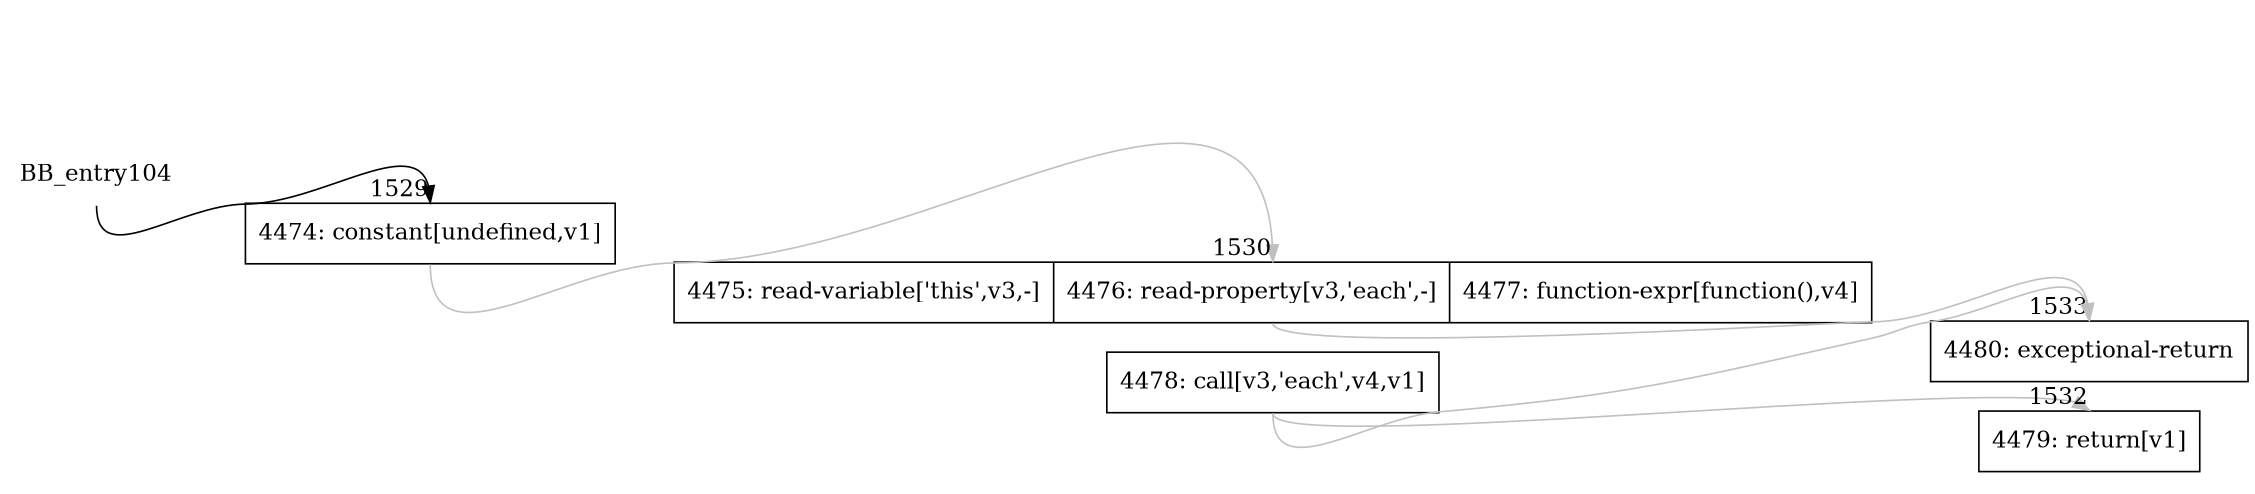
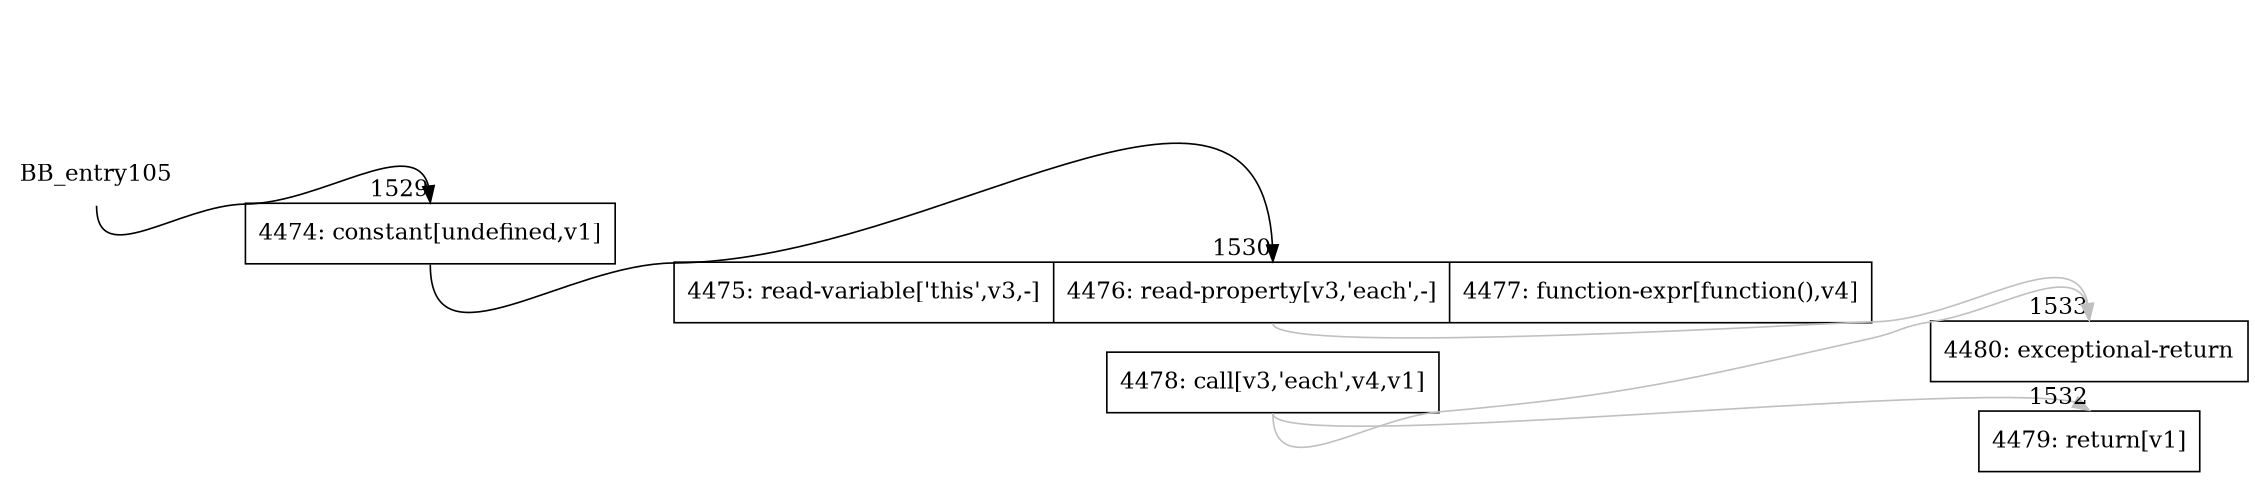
node "BB_entry104": label "BB_entry104" -> "BB_entry105"
edge "4474: constant[undefined,v1]" -> "4475: read-variable['this',v3,-]": color gray -> black
